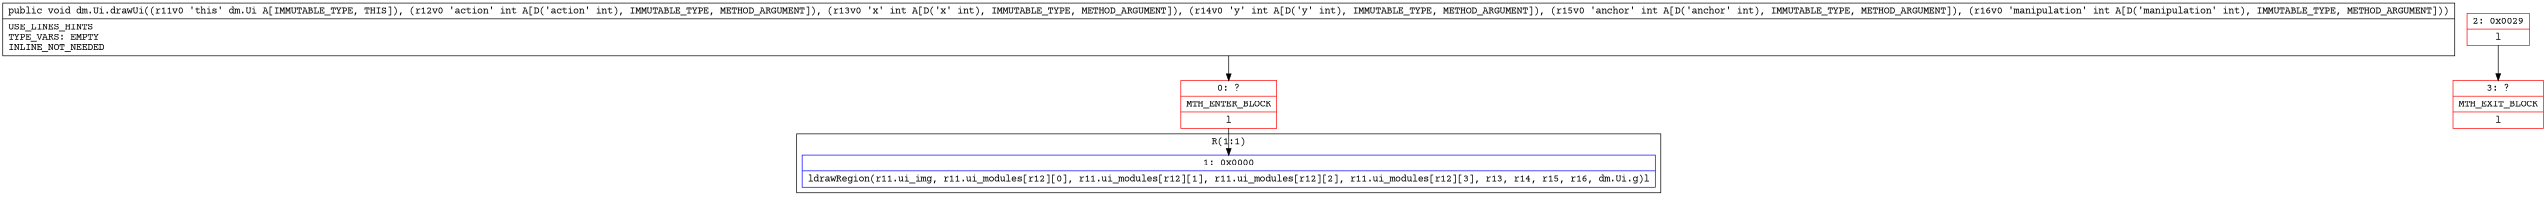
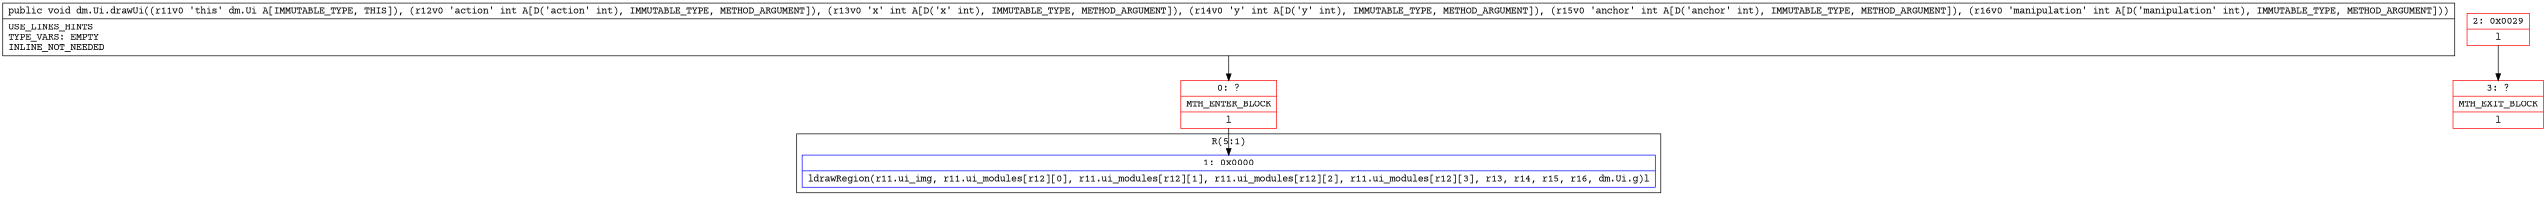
cluster "R(1:1)": label "R(1:1)" -> "R(5:1)"
